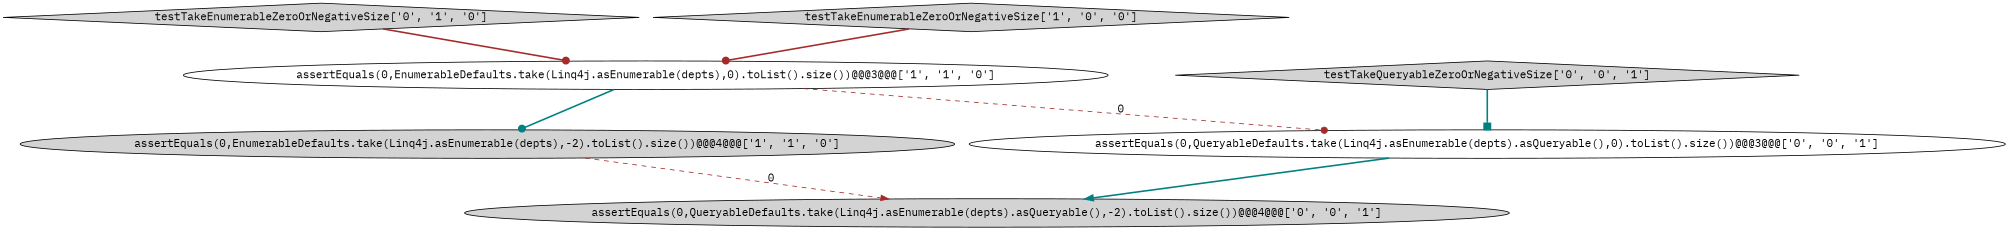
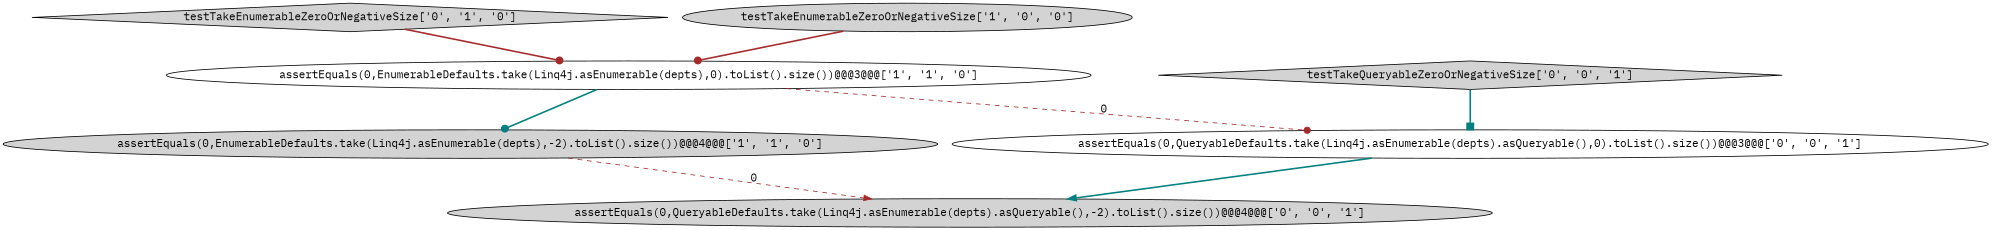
node "testTakeEnumerableZeroOrNegativeSize['1', '0', '0']": shape diamond -> ellipse
